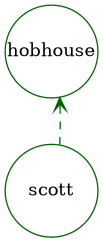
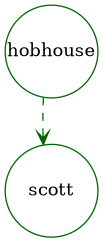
edge "scott" -> "hobhouse": reversed
